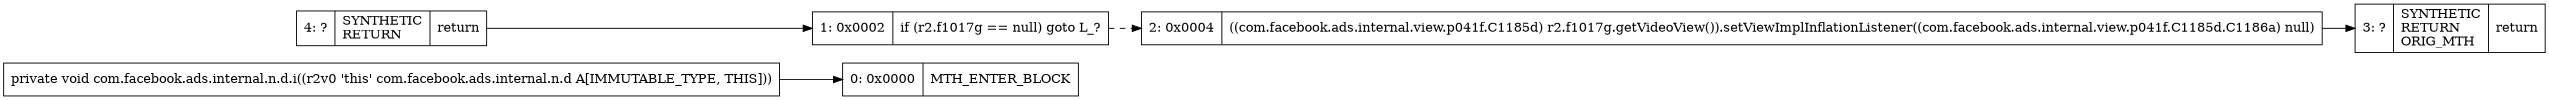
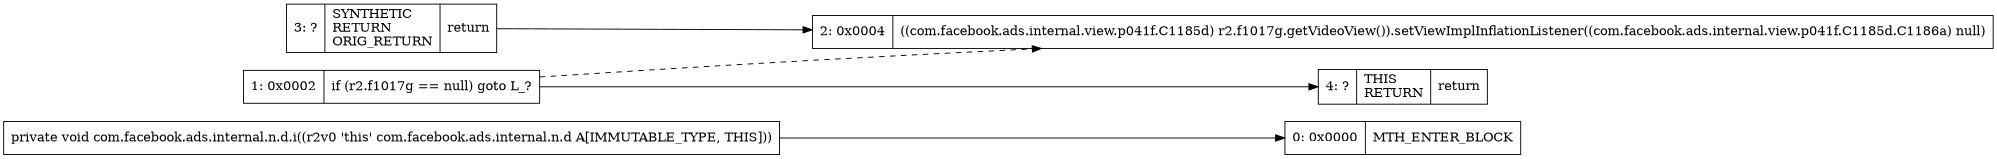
node "4: ?": text "SYNTHETIC" -> "THIS"
edge "4: ?" -> "1: 0x0002": reversed
edge "2: 0x0004" -> "3: ?": reversed
node "3: ?": text "ORIG_MTH" -> "ORIG_RETURN"
